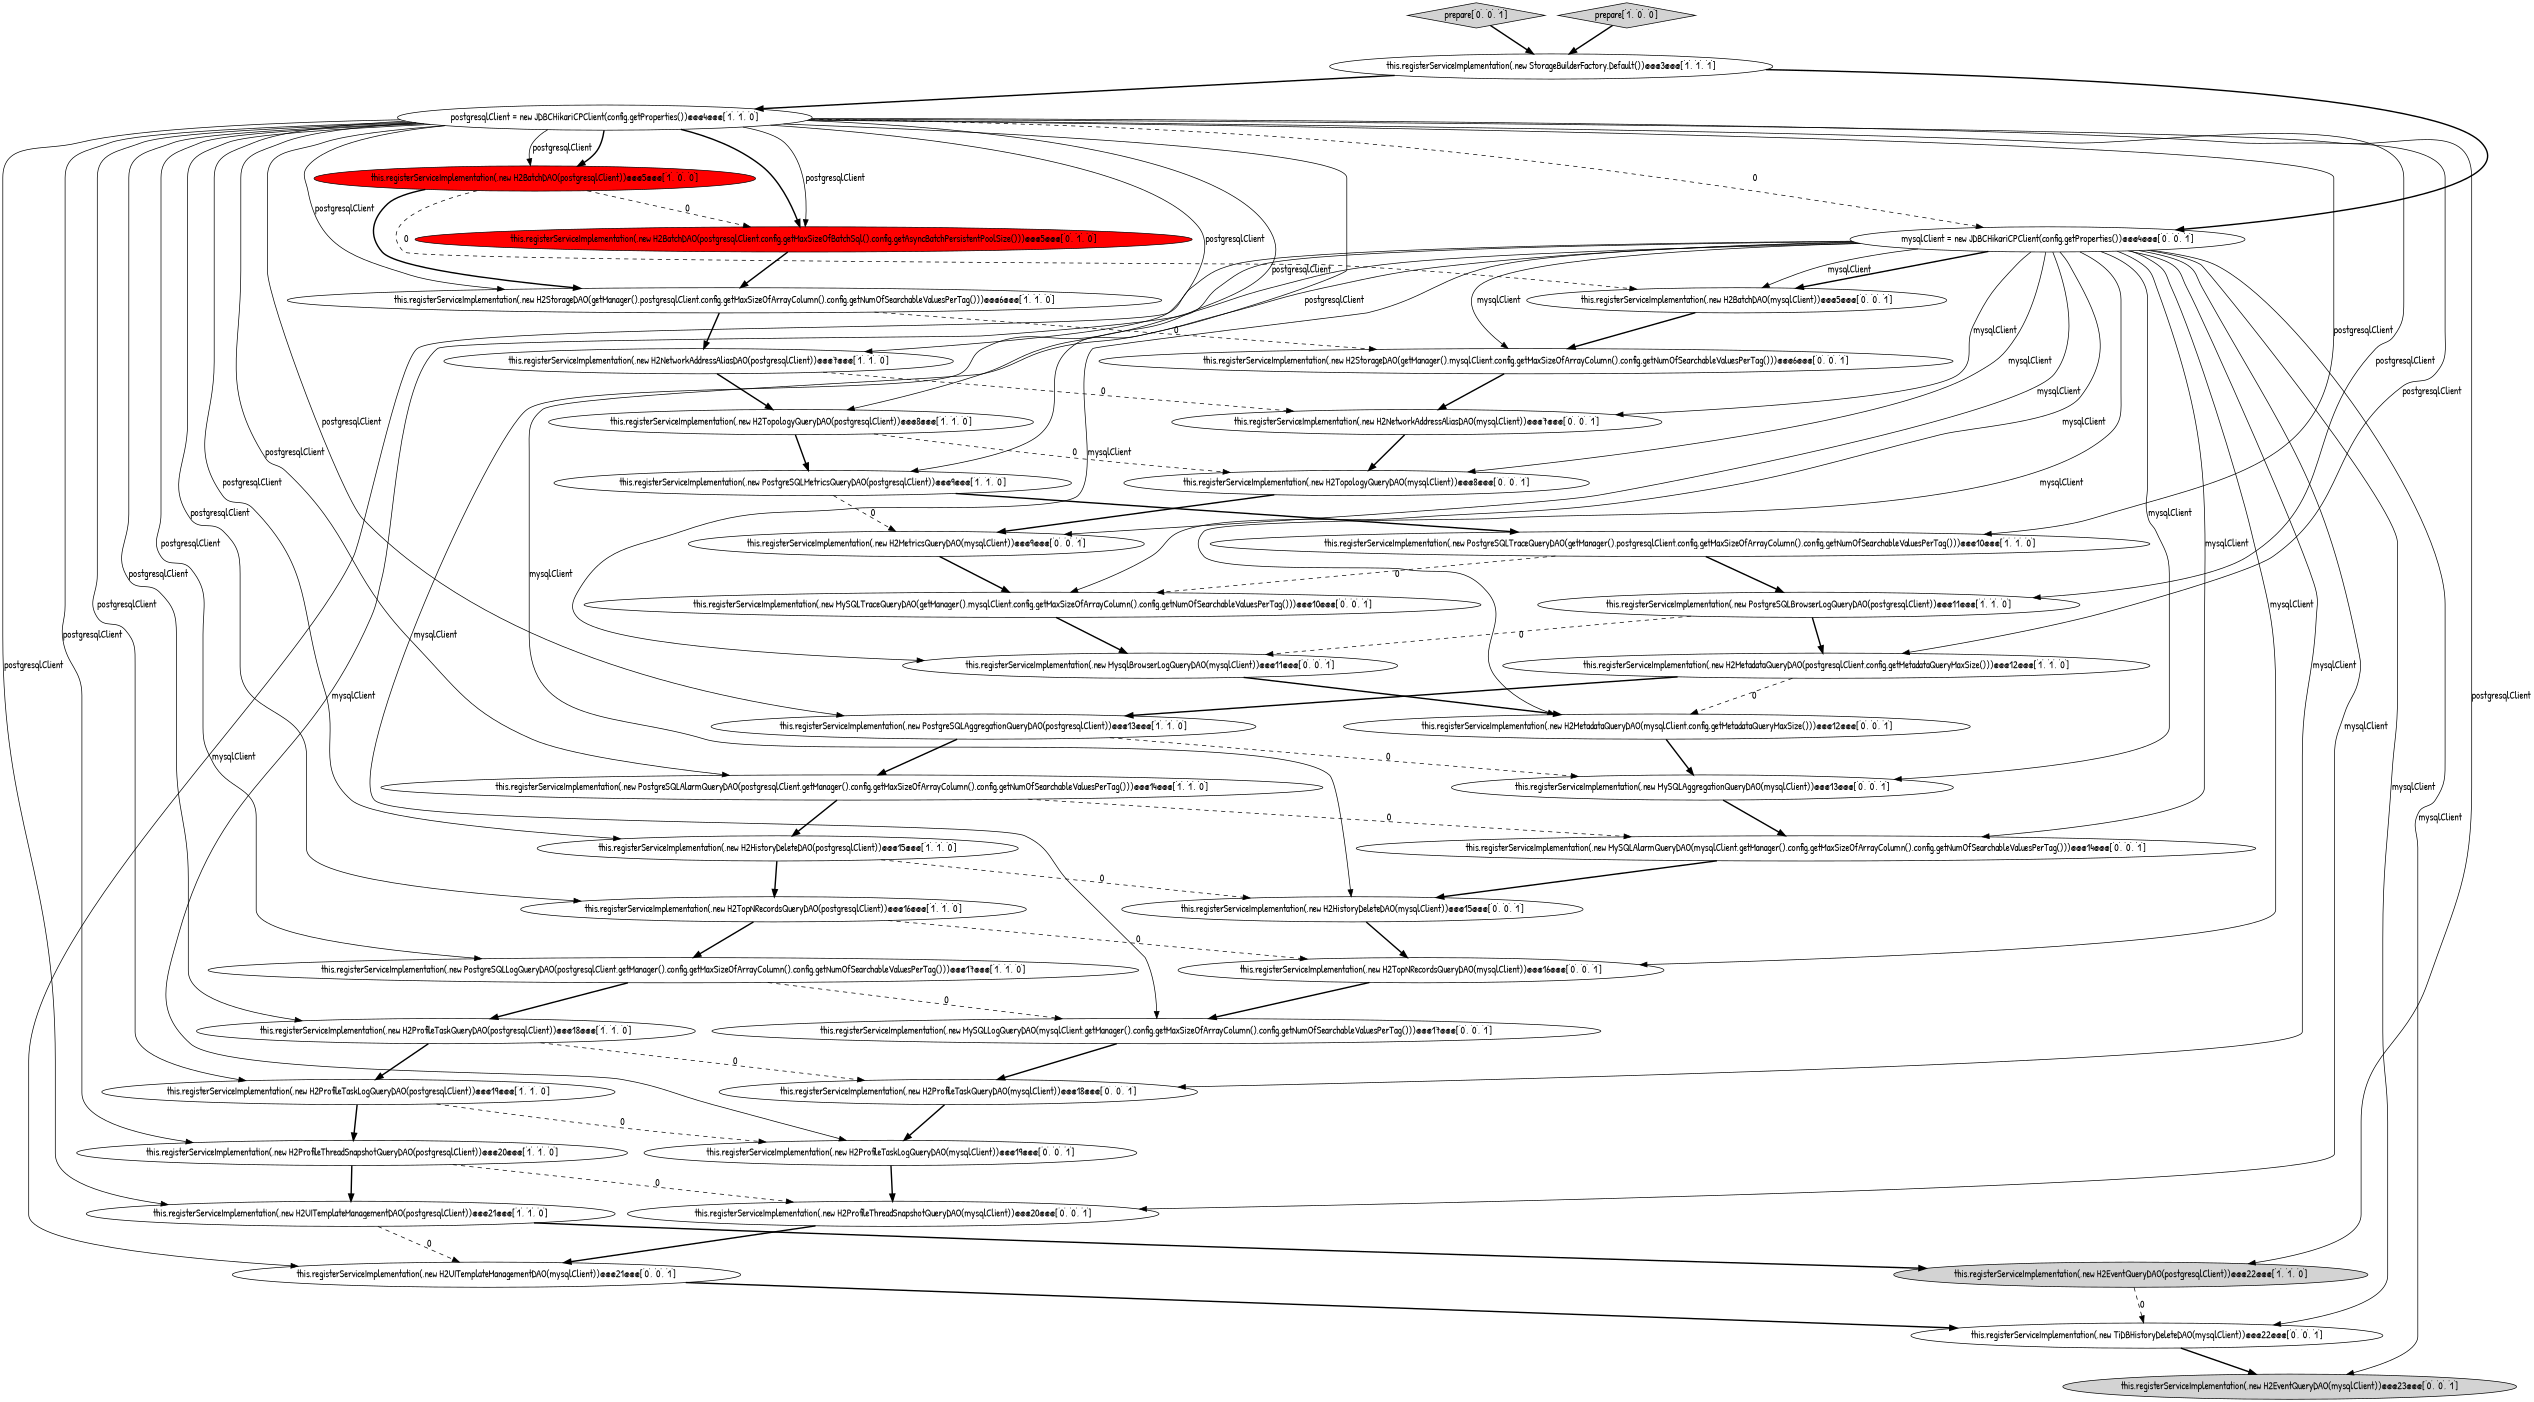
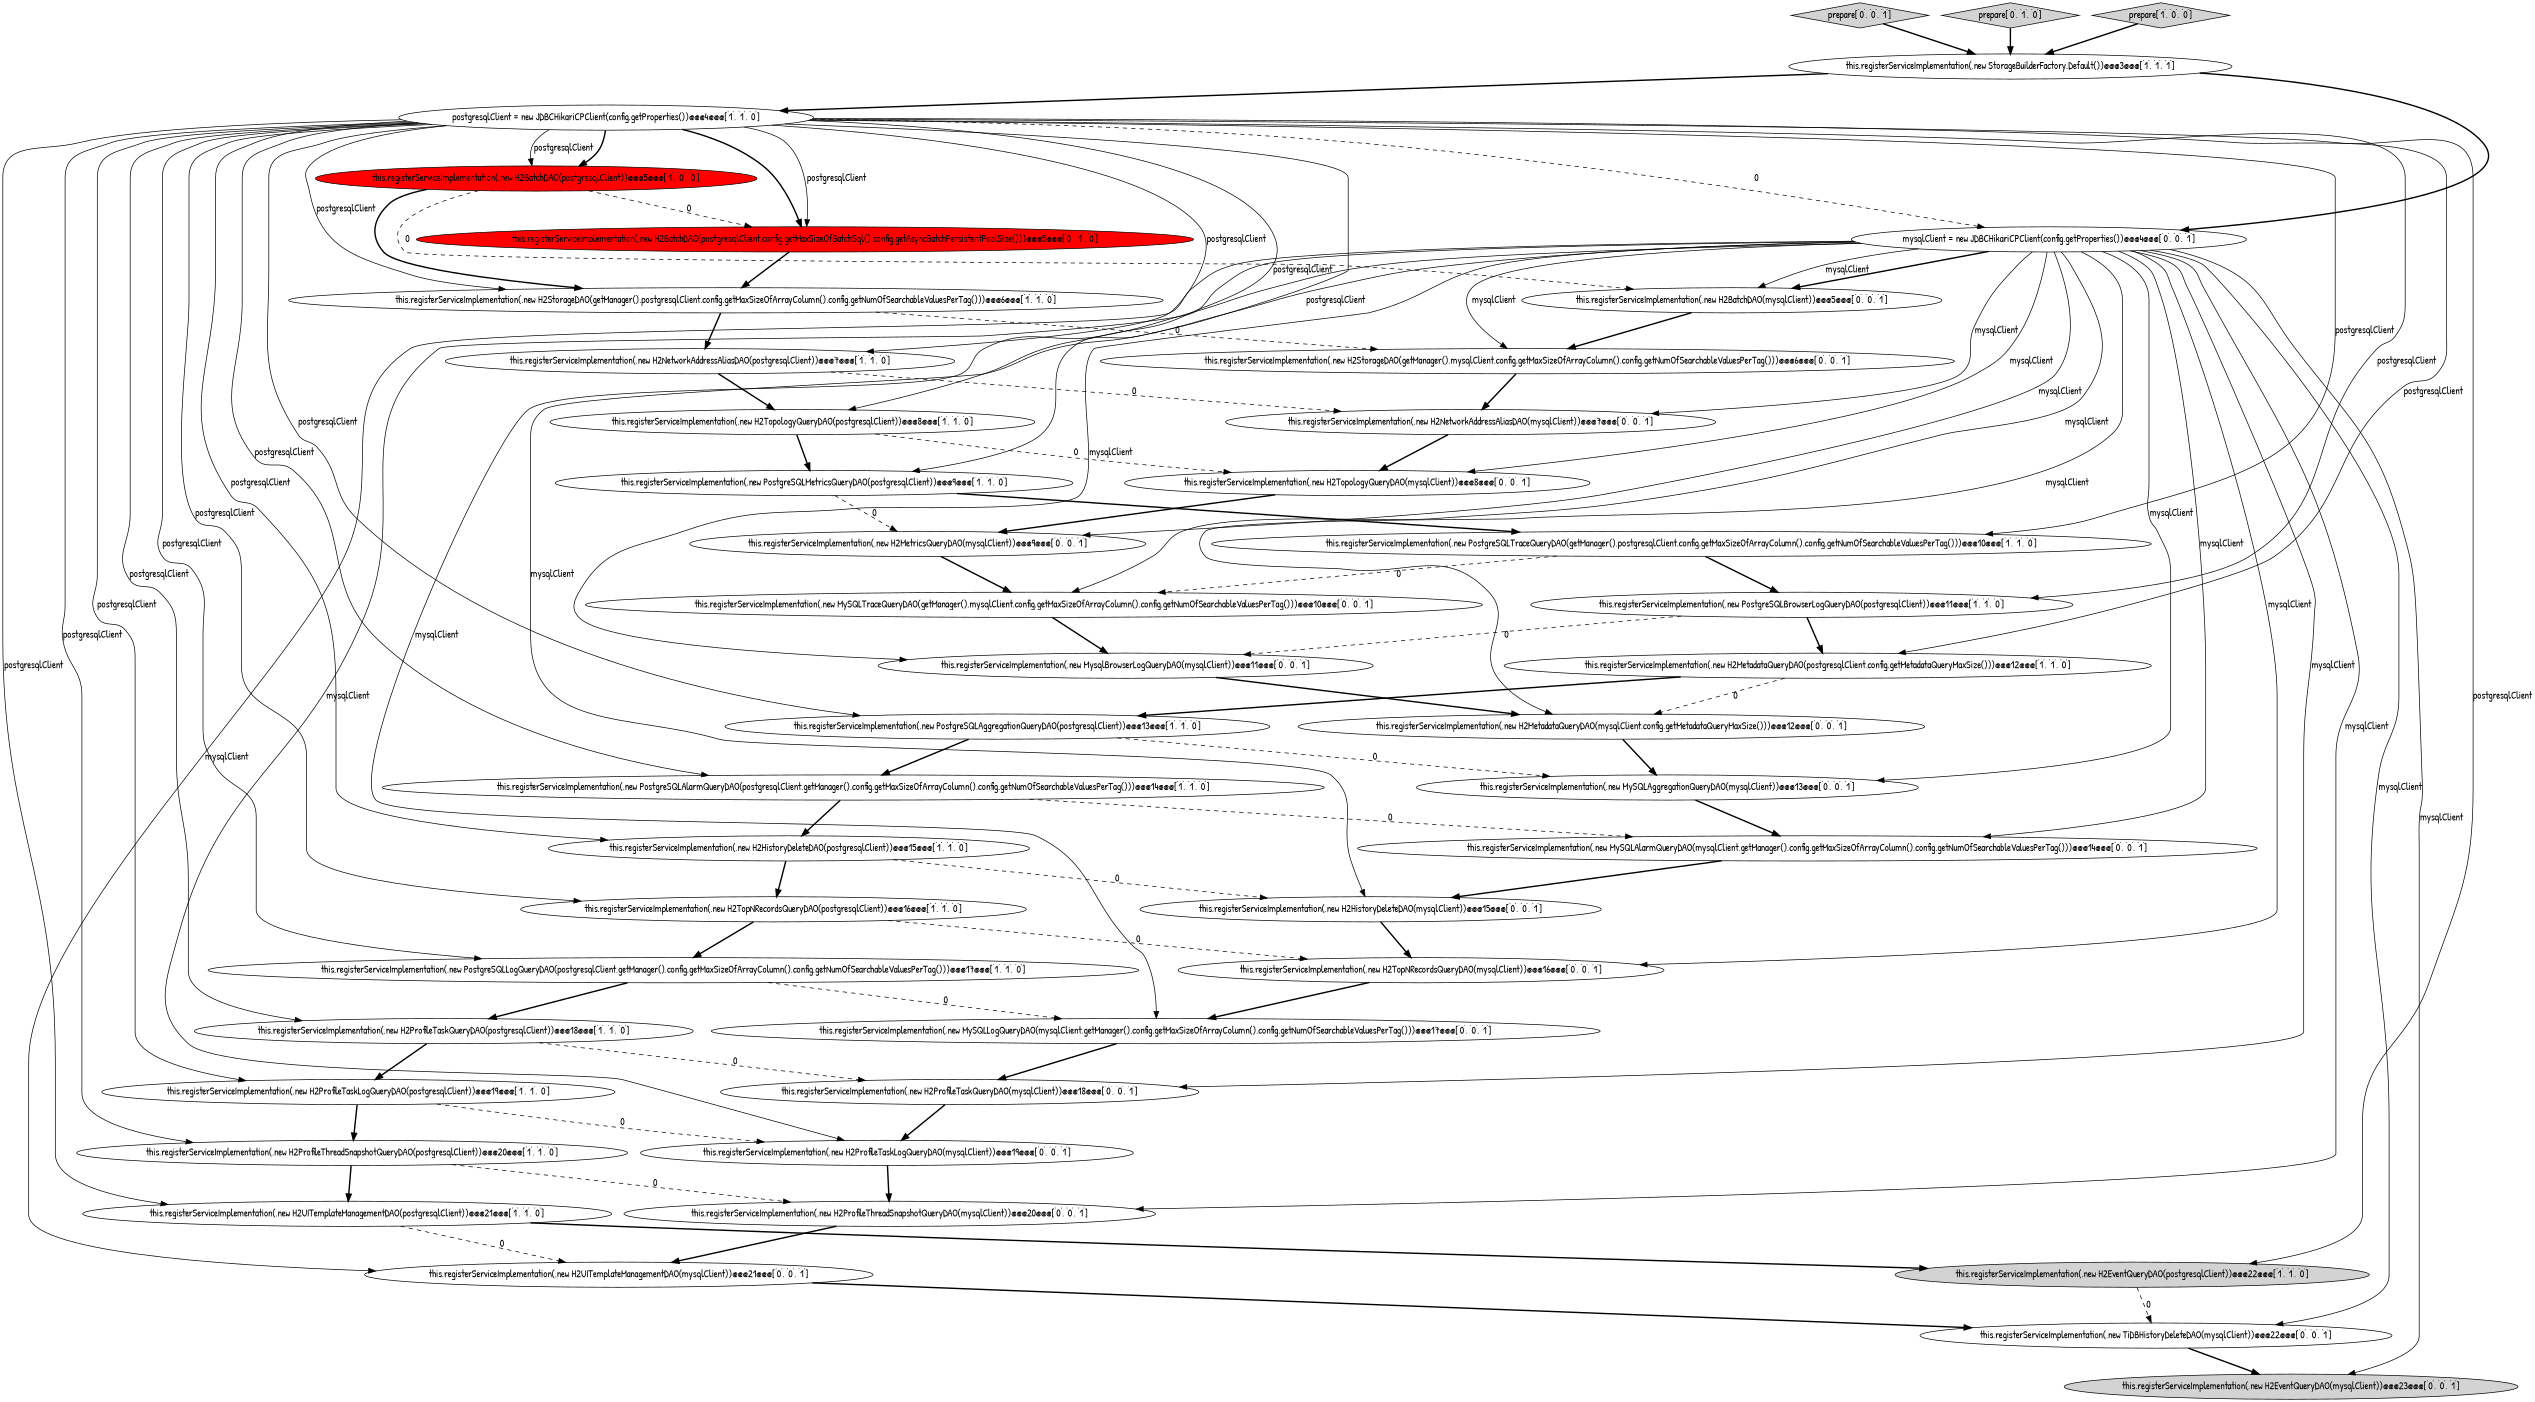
node "prepare['0', '1', '0']": added
